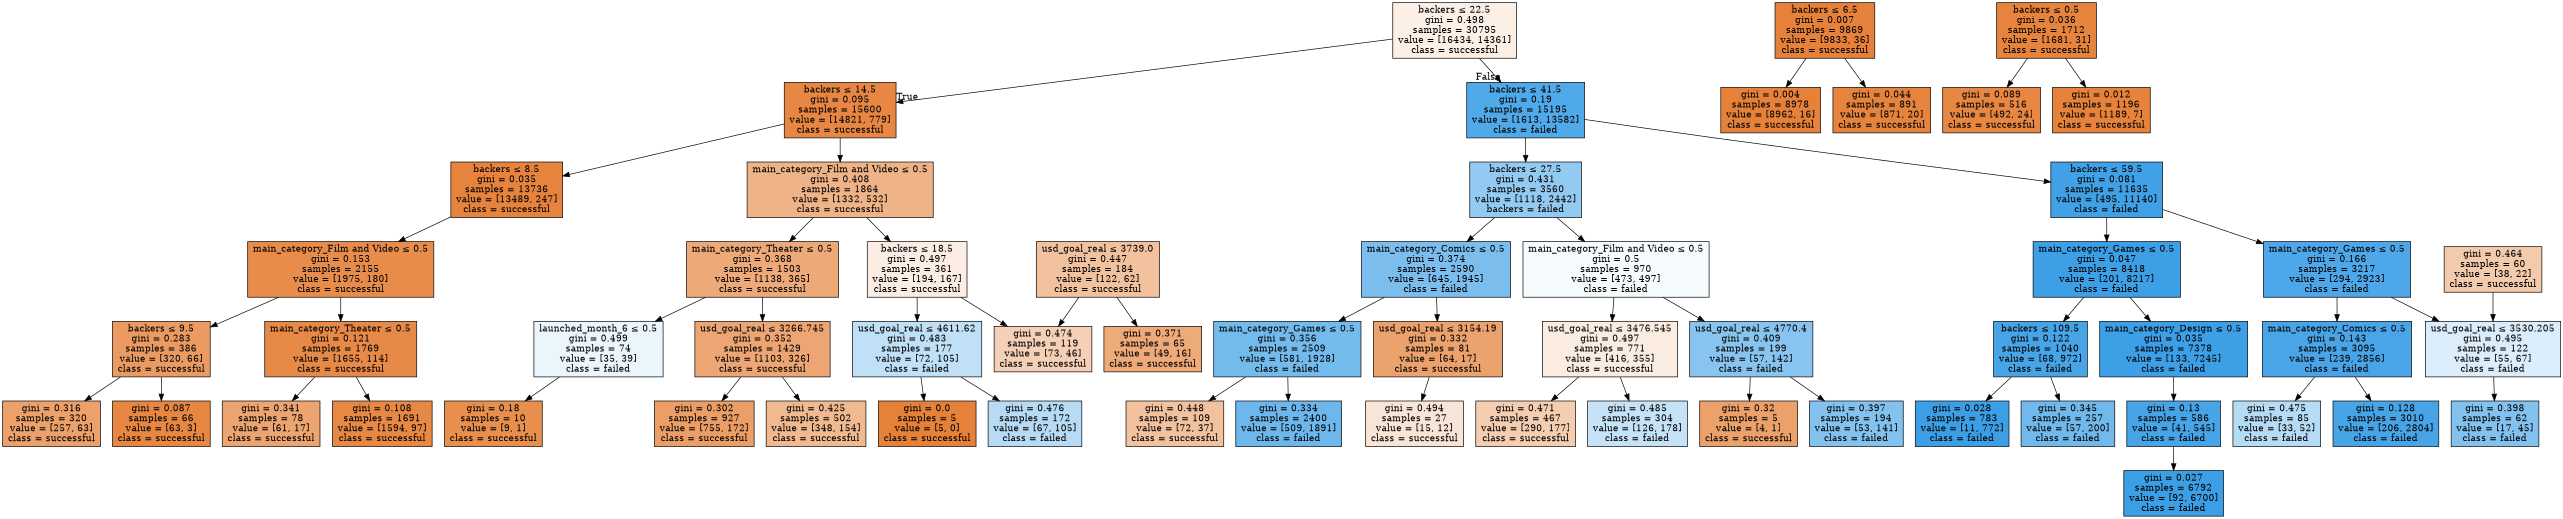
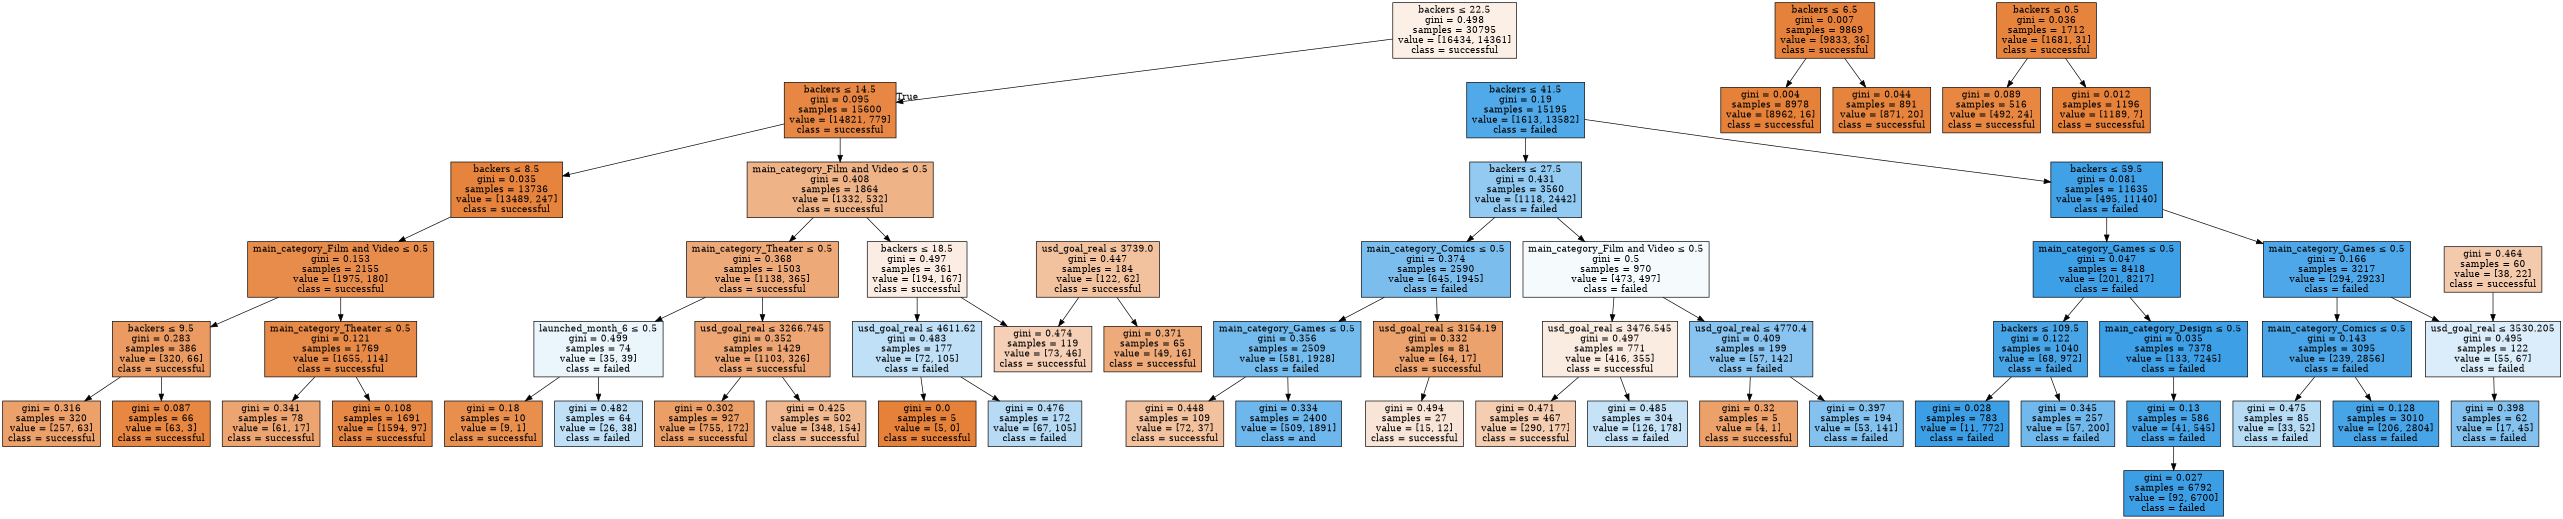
edge "backers ≤ 22.5" -> "backers ≤ 41.5": removed
node "backers ≤ 27.5": text "backers = failed" -> "class = failed"
node "gini = 0.482": added
node "gini = 0.334": text "class = failed" -> "class = and"
